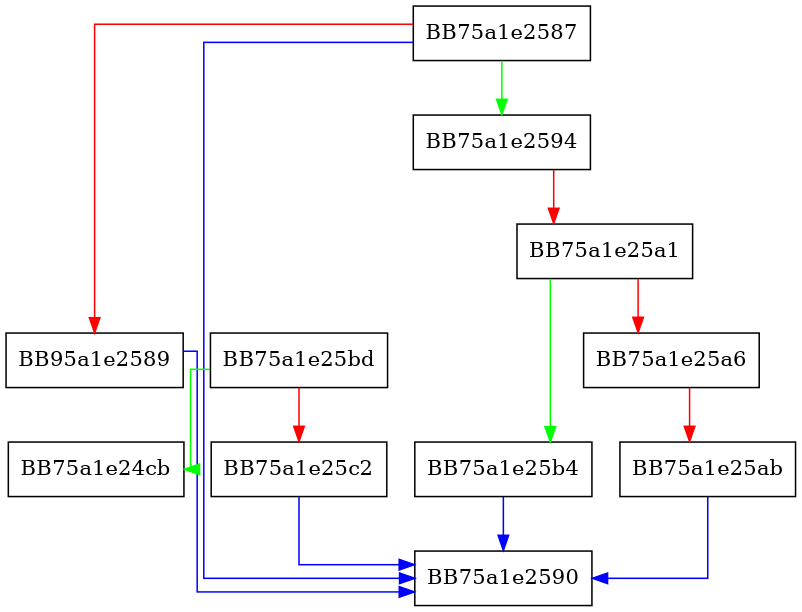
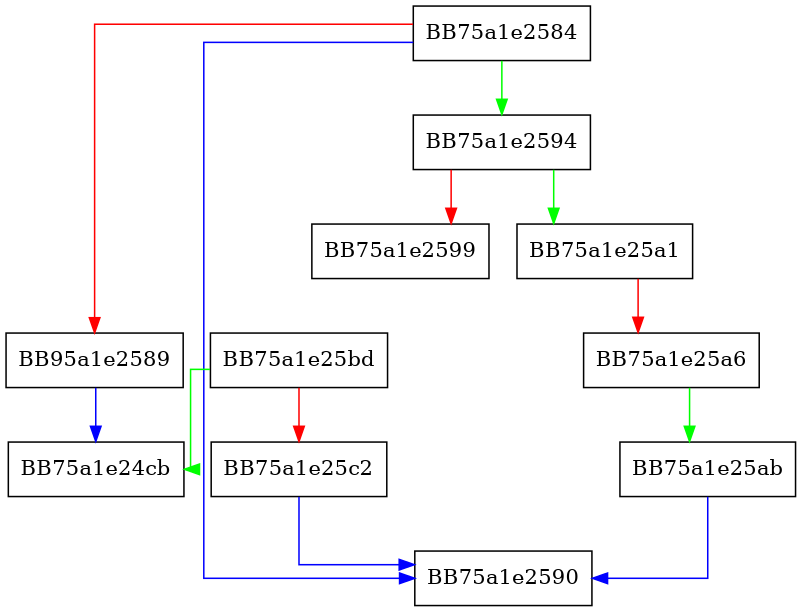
node "BB75a1e2587": label "BB75a1e2587" -> "BB75a1e2584"
edge "BB75a1e2594" -> "BB75a1e25a1": color red -> green
node "BB75a1e2599": added
edge "BB75a1e25a6" -> "BB75a1e25ab": color red -> green
node "BB75a1e25b4": removed
edge "BB95a1e2589" -> "BB75a1e2590": now "BB95a1e2589" -> "BB75a1e24cb"
